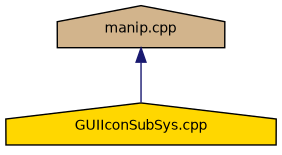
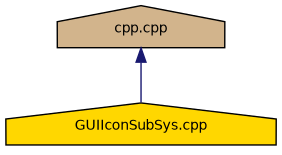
node "manip.cpp": label "manip.cpp" -> "cpp.cpp"
